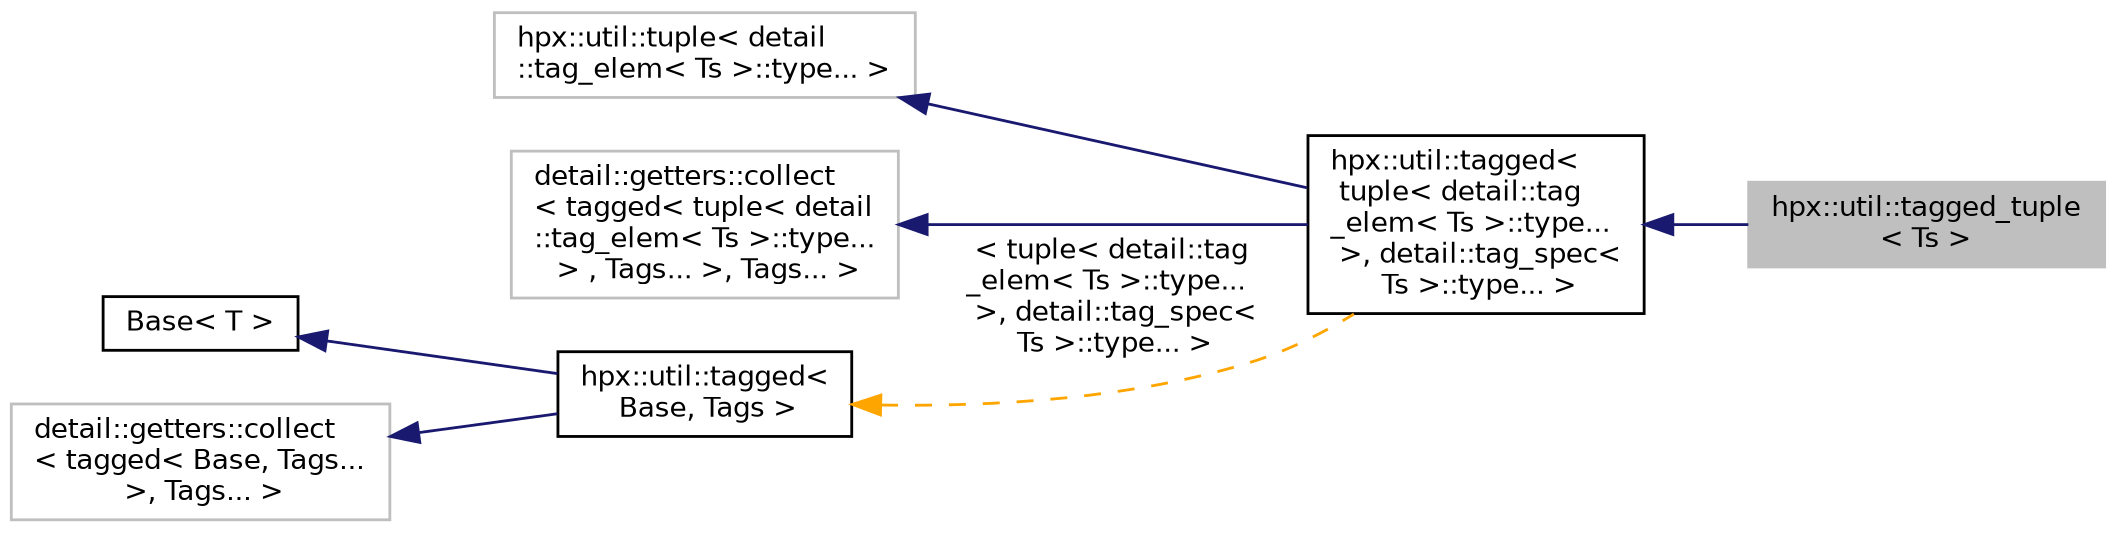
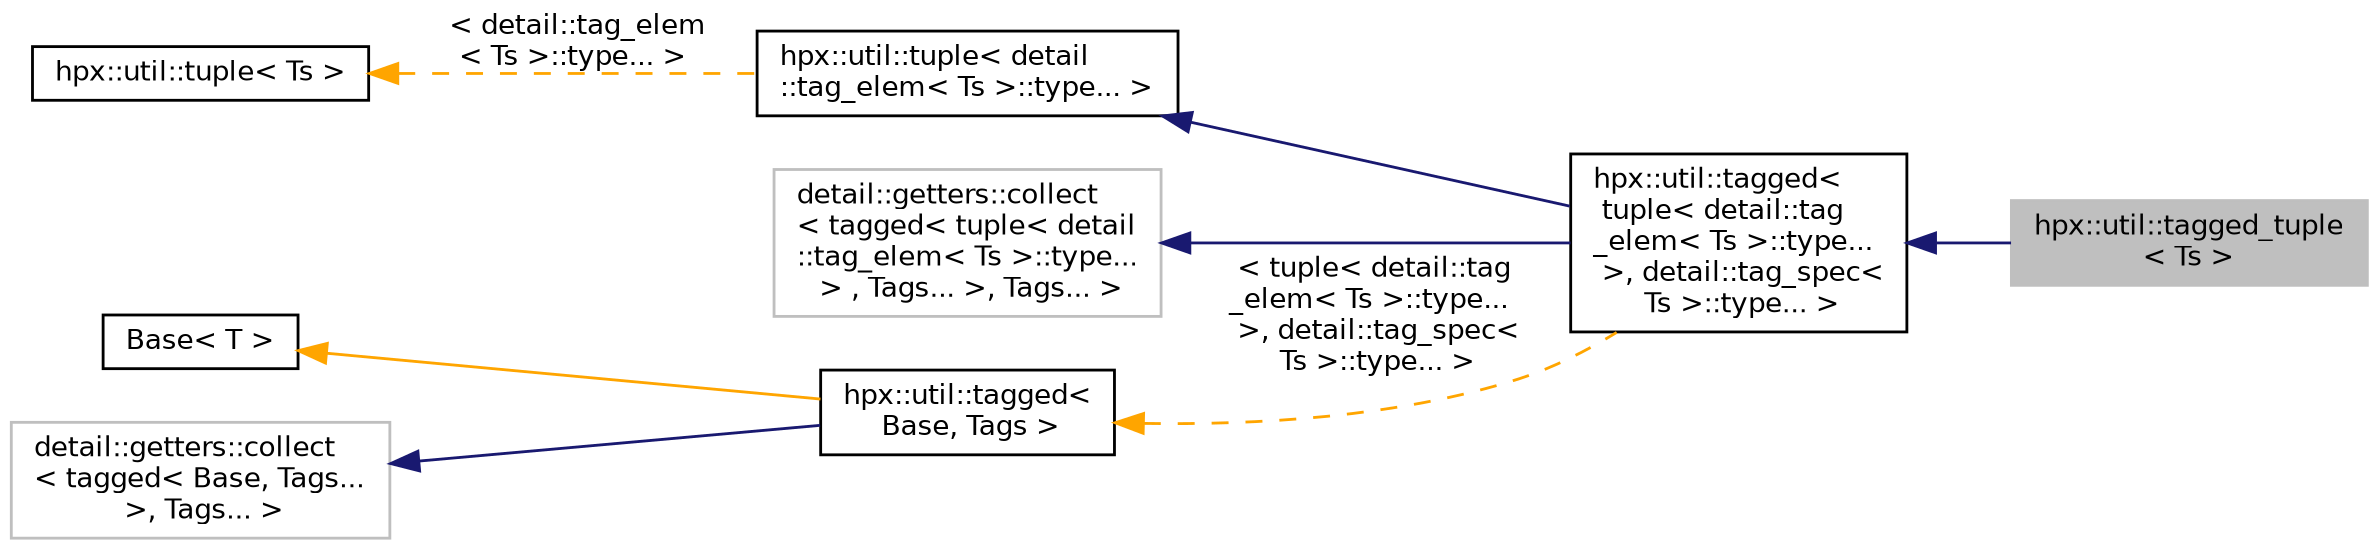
node "hpx::util::tuple< detail ::tag_elem< Ts >::type... >": color grey75 -> black
node "hpx::util::tuple< Ts >": added
edge "hpx::util::tagged< Base, Tags >" -> "Base< T >": color midnightblue -> orange
